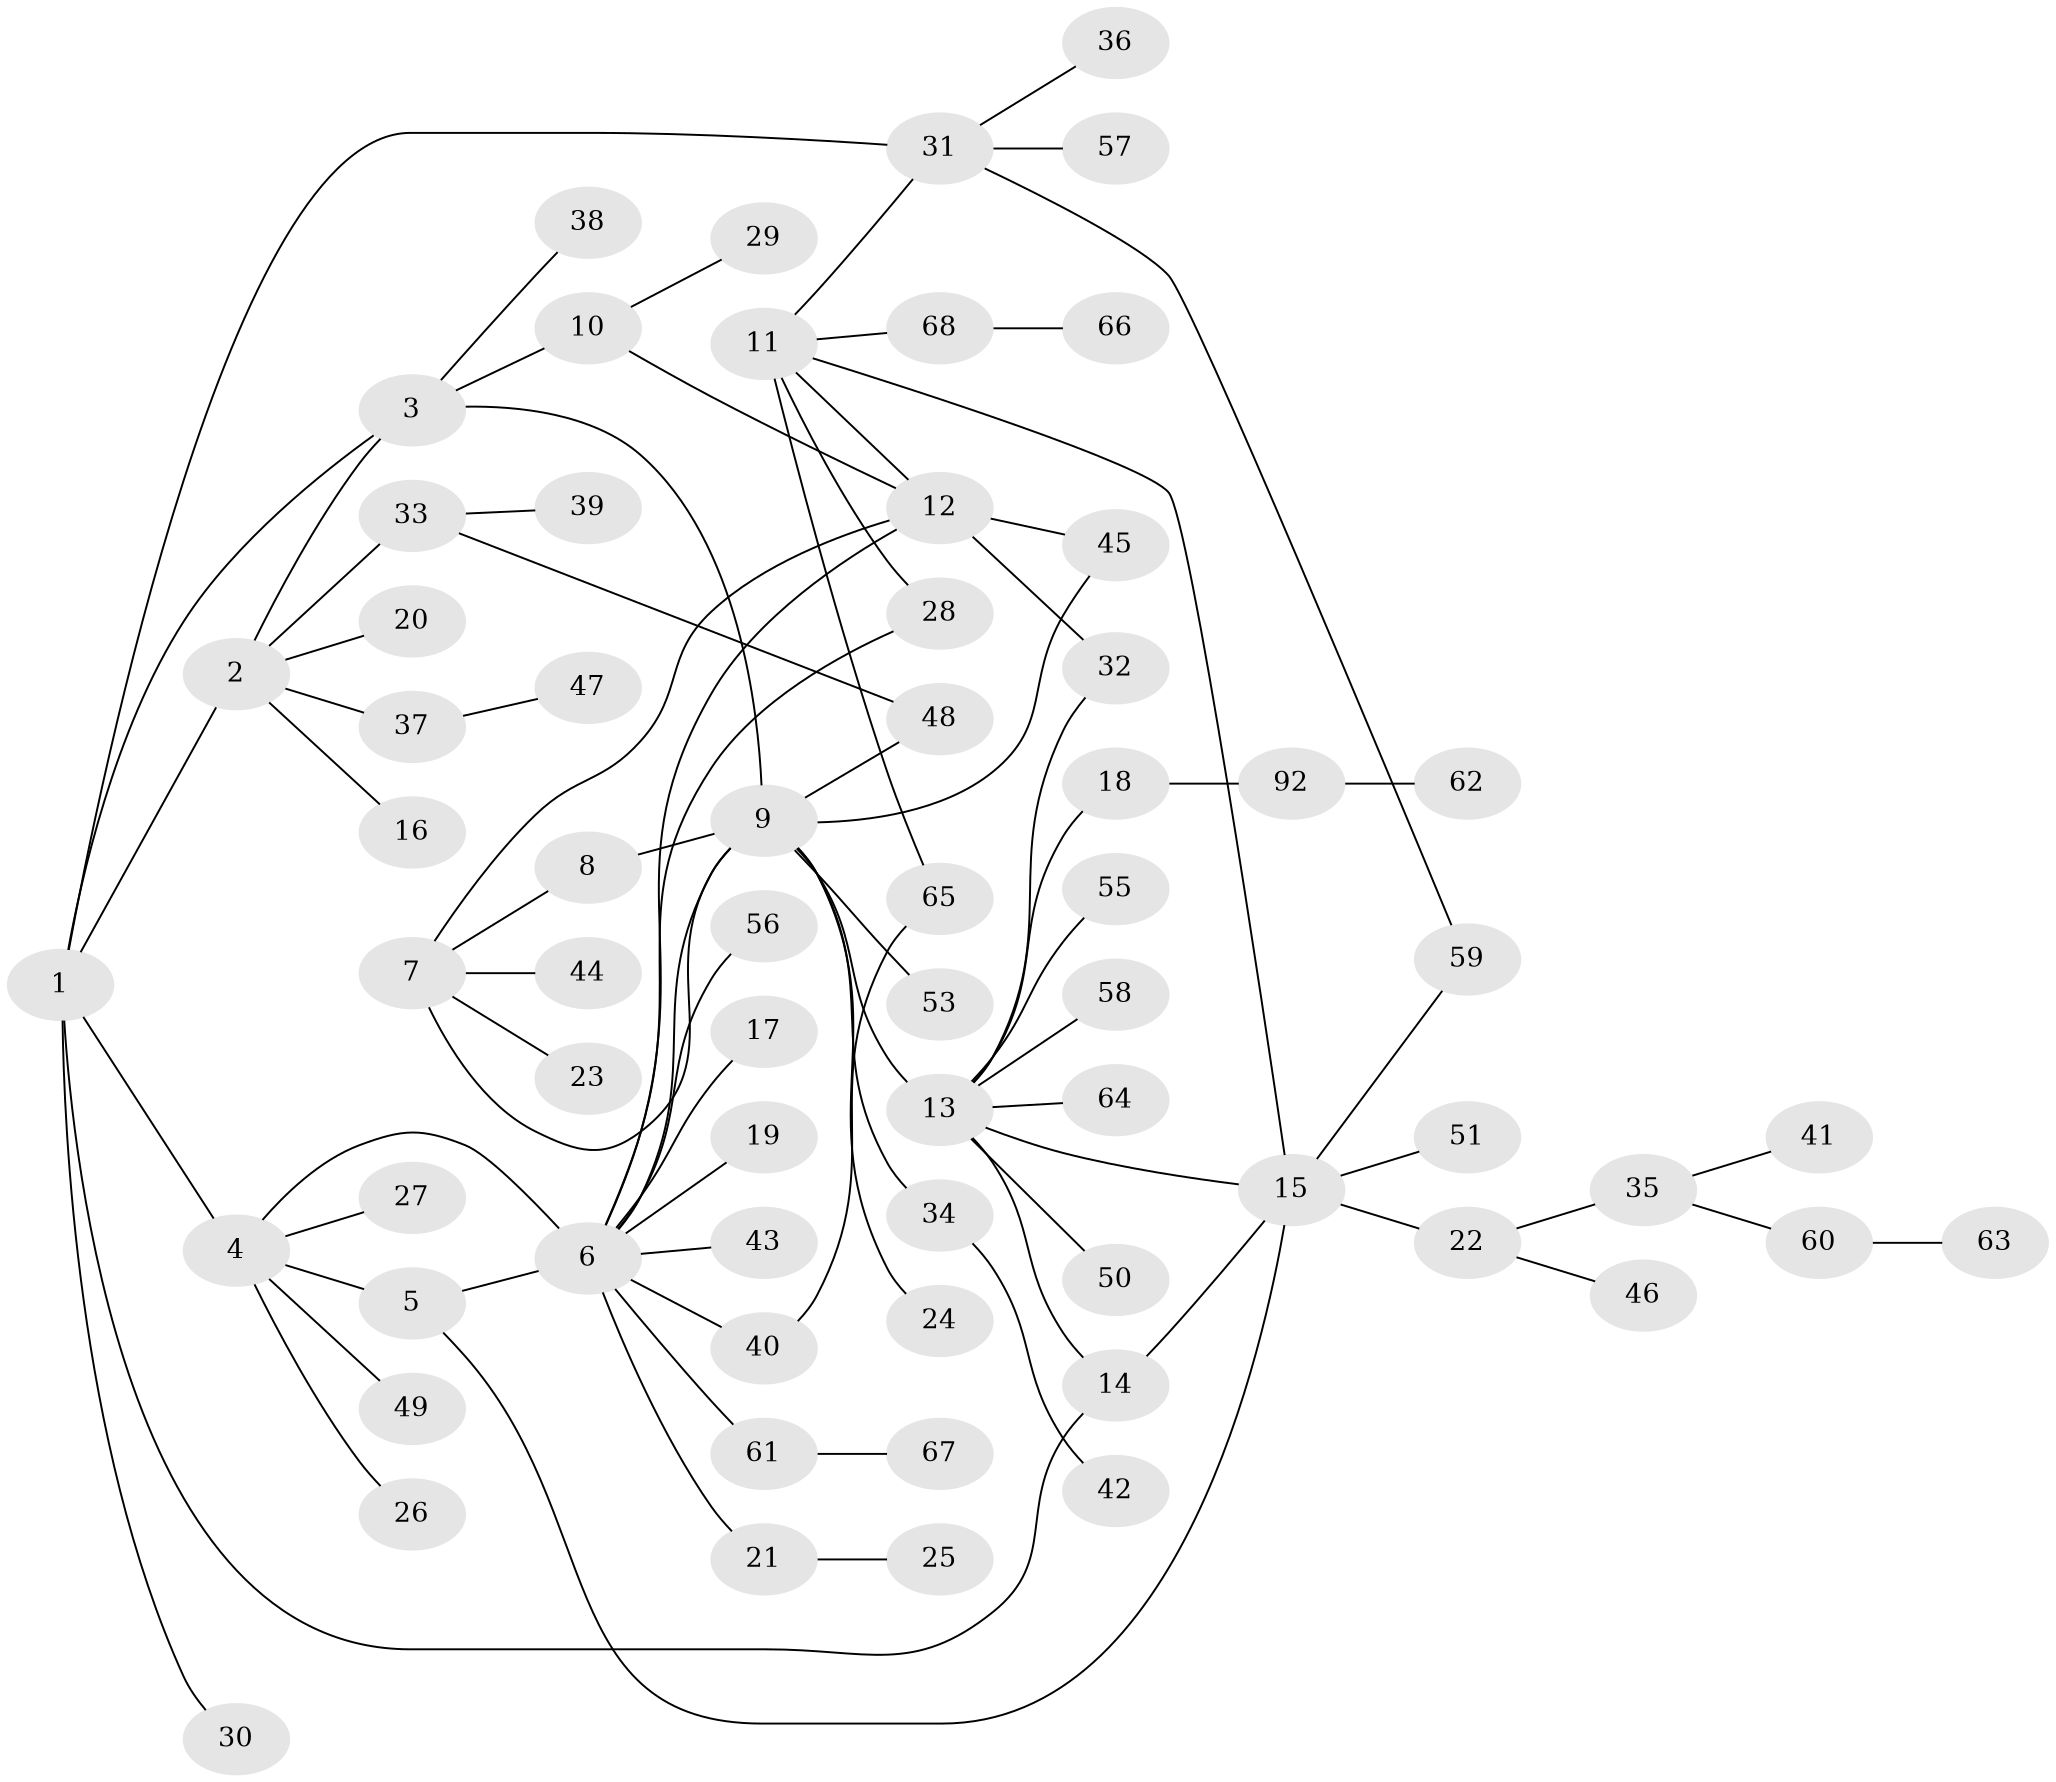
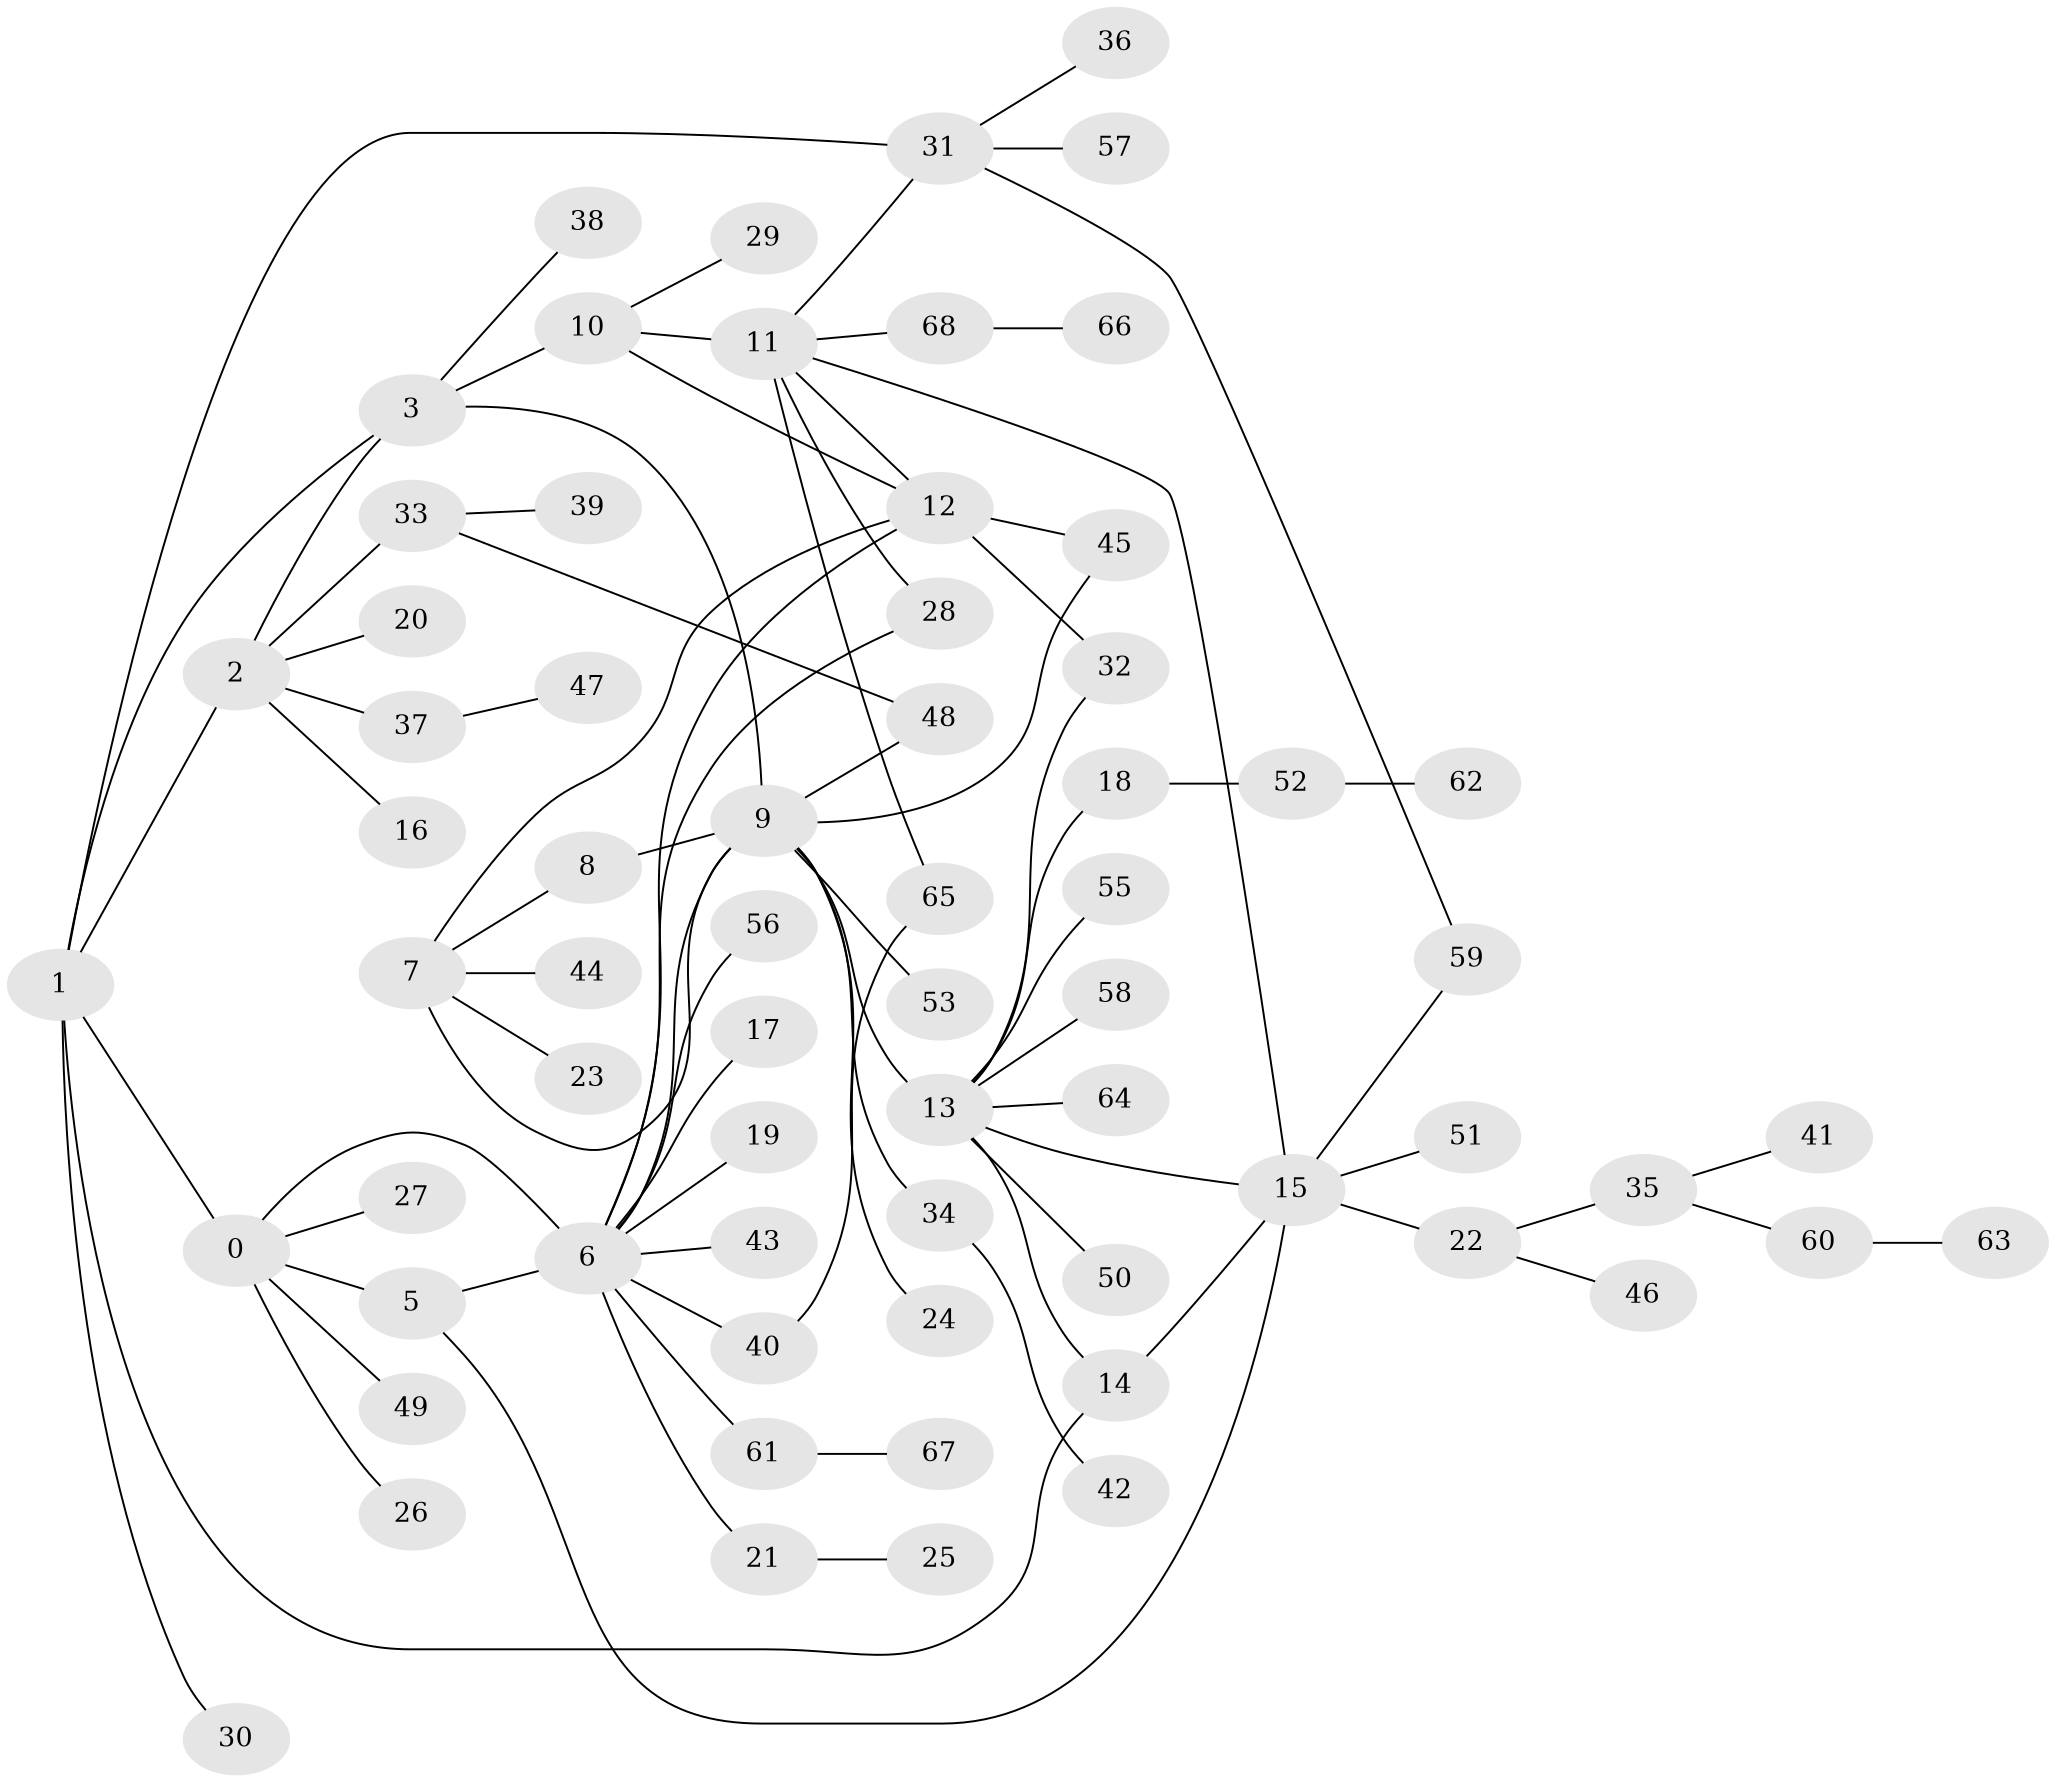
edge "10" -- "11": added
node "92": label "92" -> "52"
node "4": label "4" -> "0"
